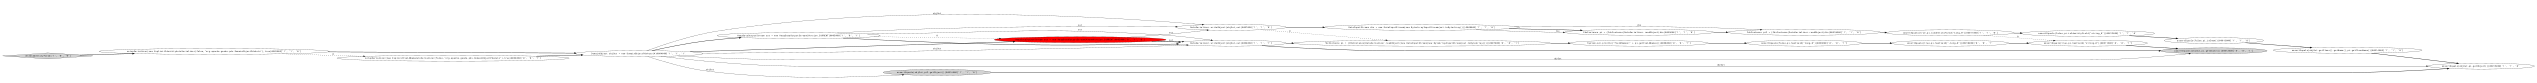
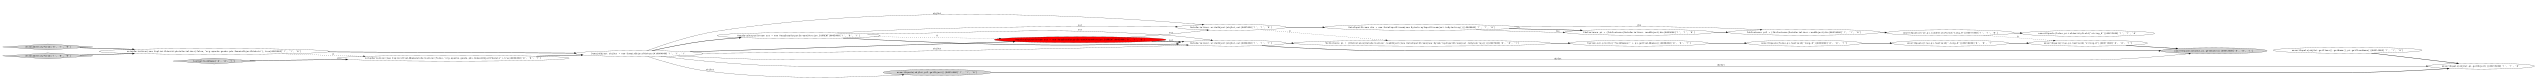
node "assertEquals(false,pi.isEnum())@@@13@@@['1', '1', '0']": removed
node "testIsIdentityField['0', '1', '0']": added
node "testGetFieldName['0', '0', '1']": added
